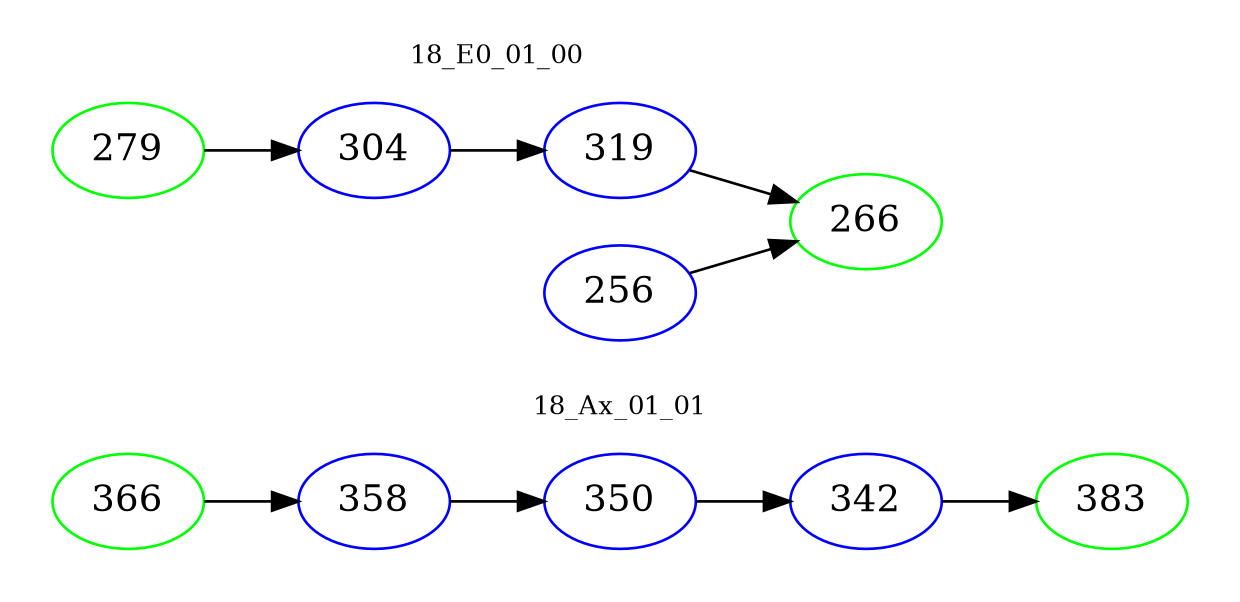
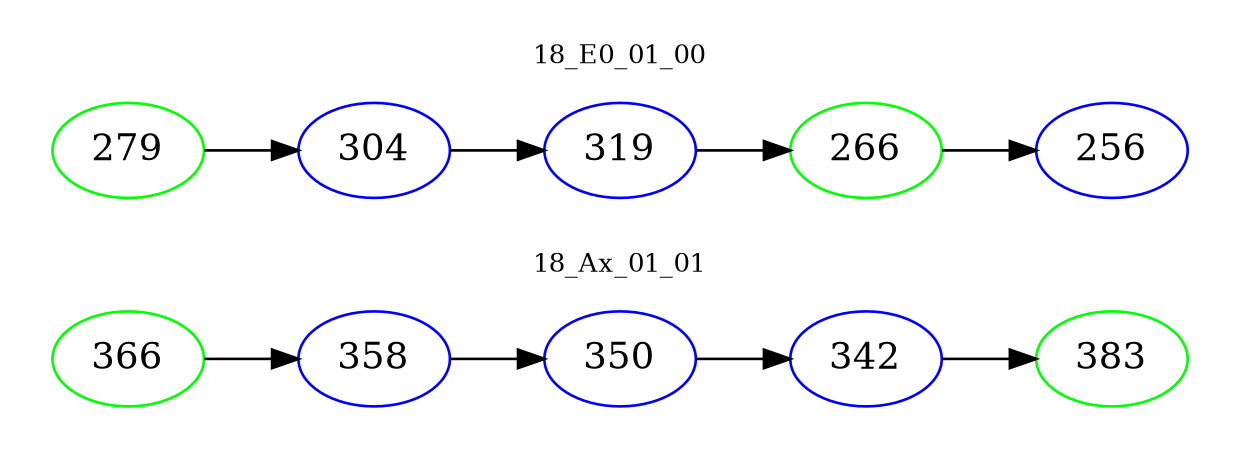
edge "256" -> "266": reversed
